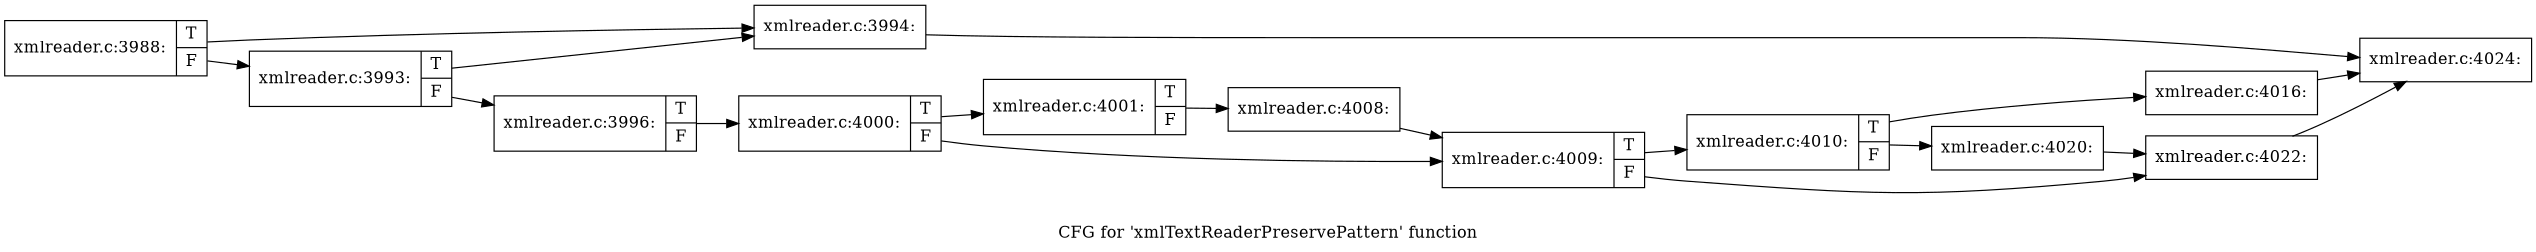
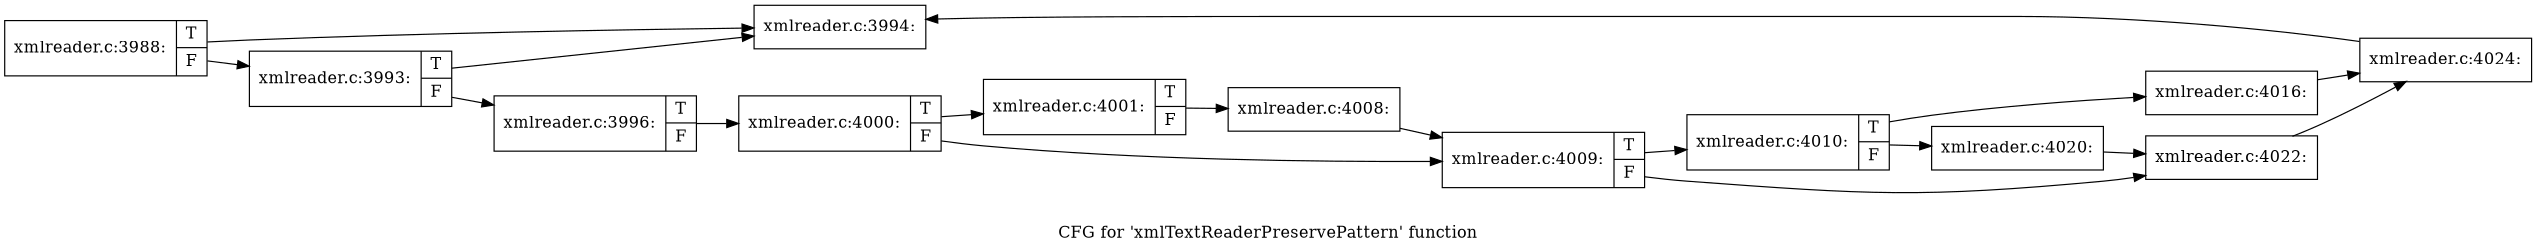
edge "xmlreader.c:3994:" -> "xmlreader.c:4024:": reversed
